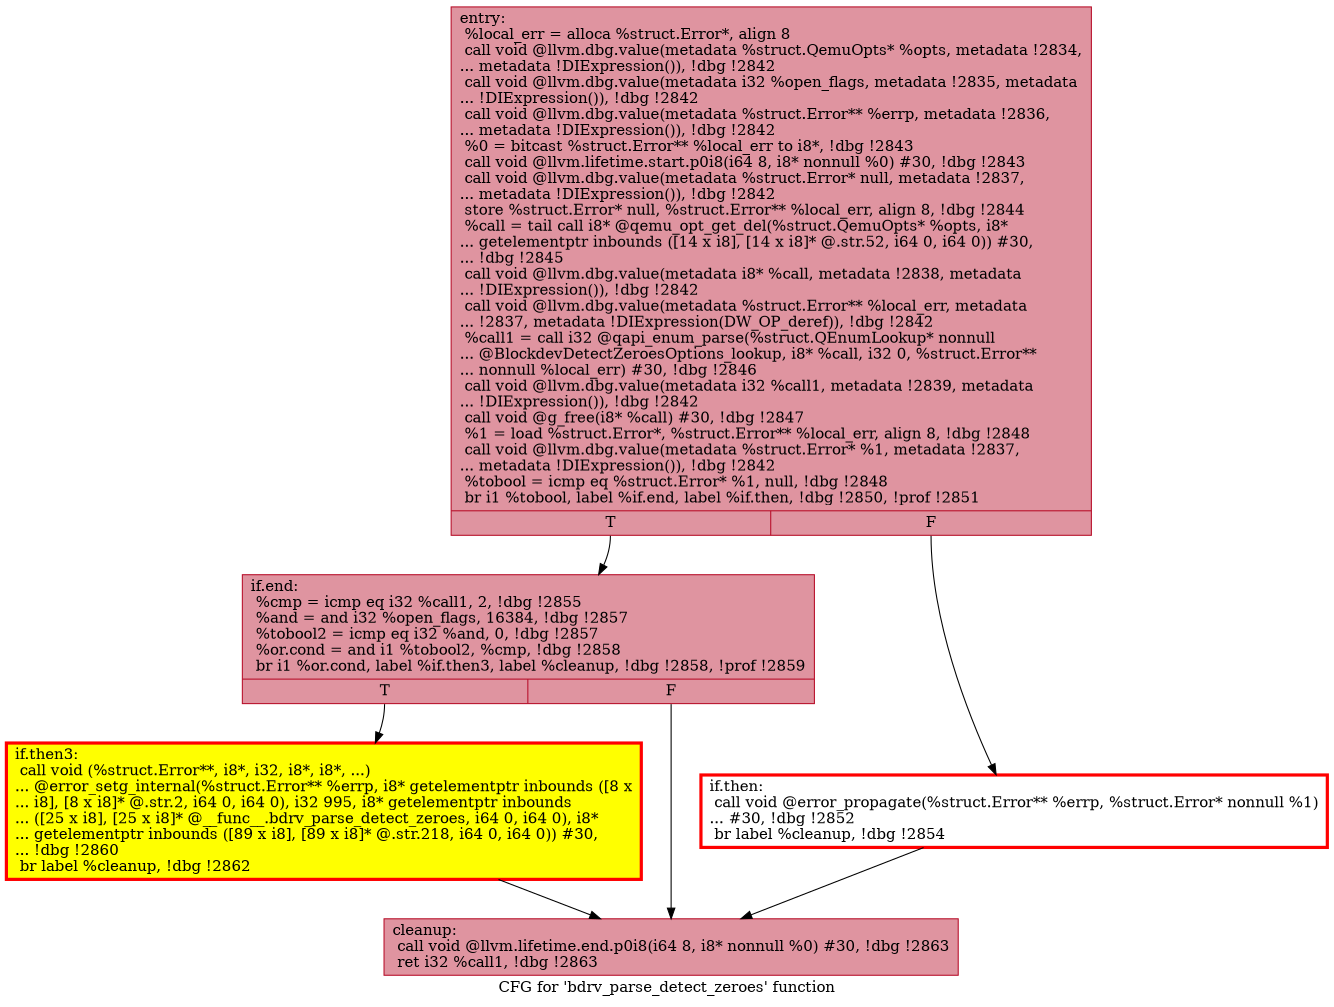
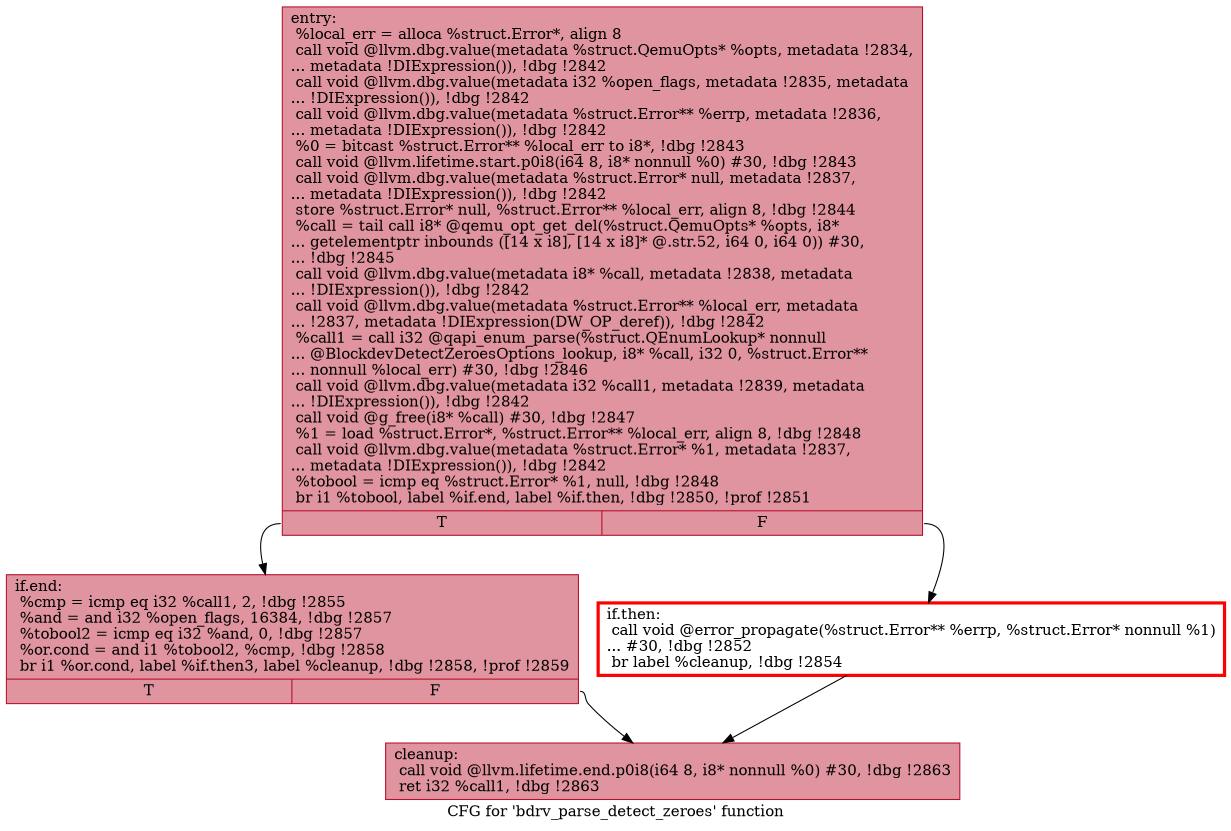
node "if.then3:": removed
